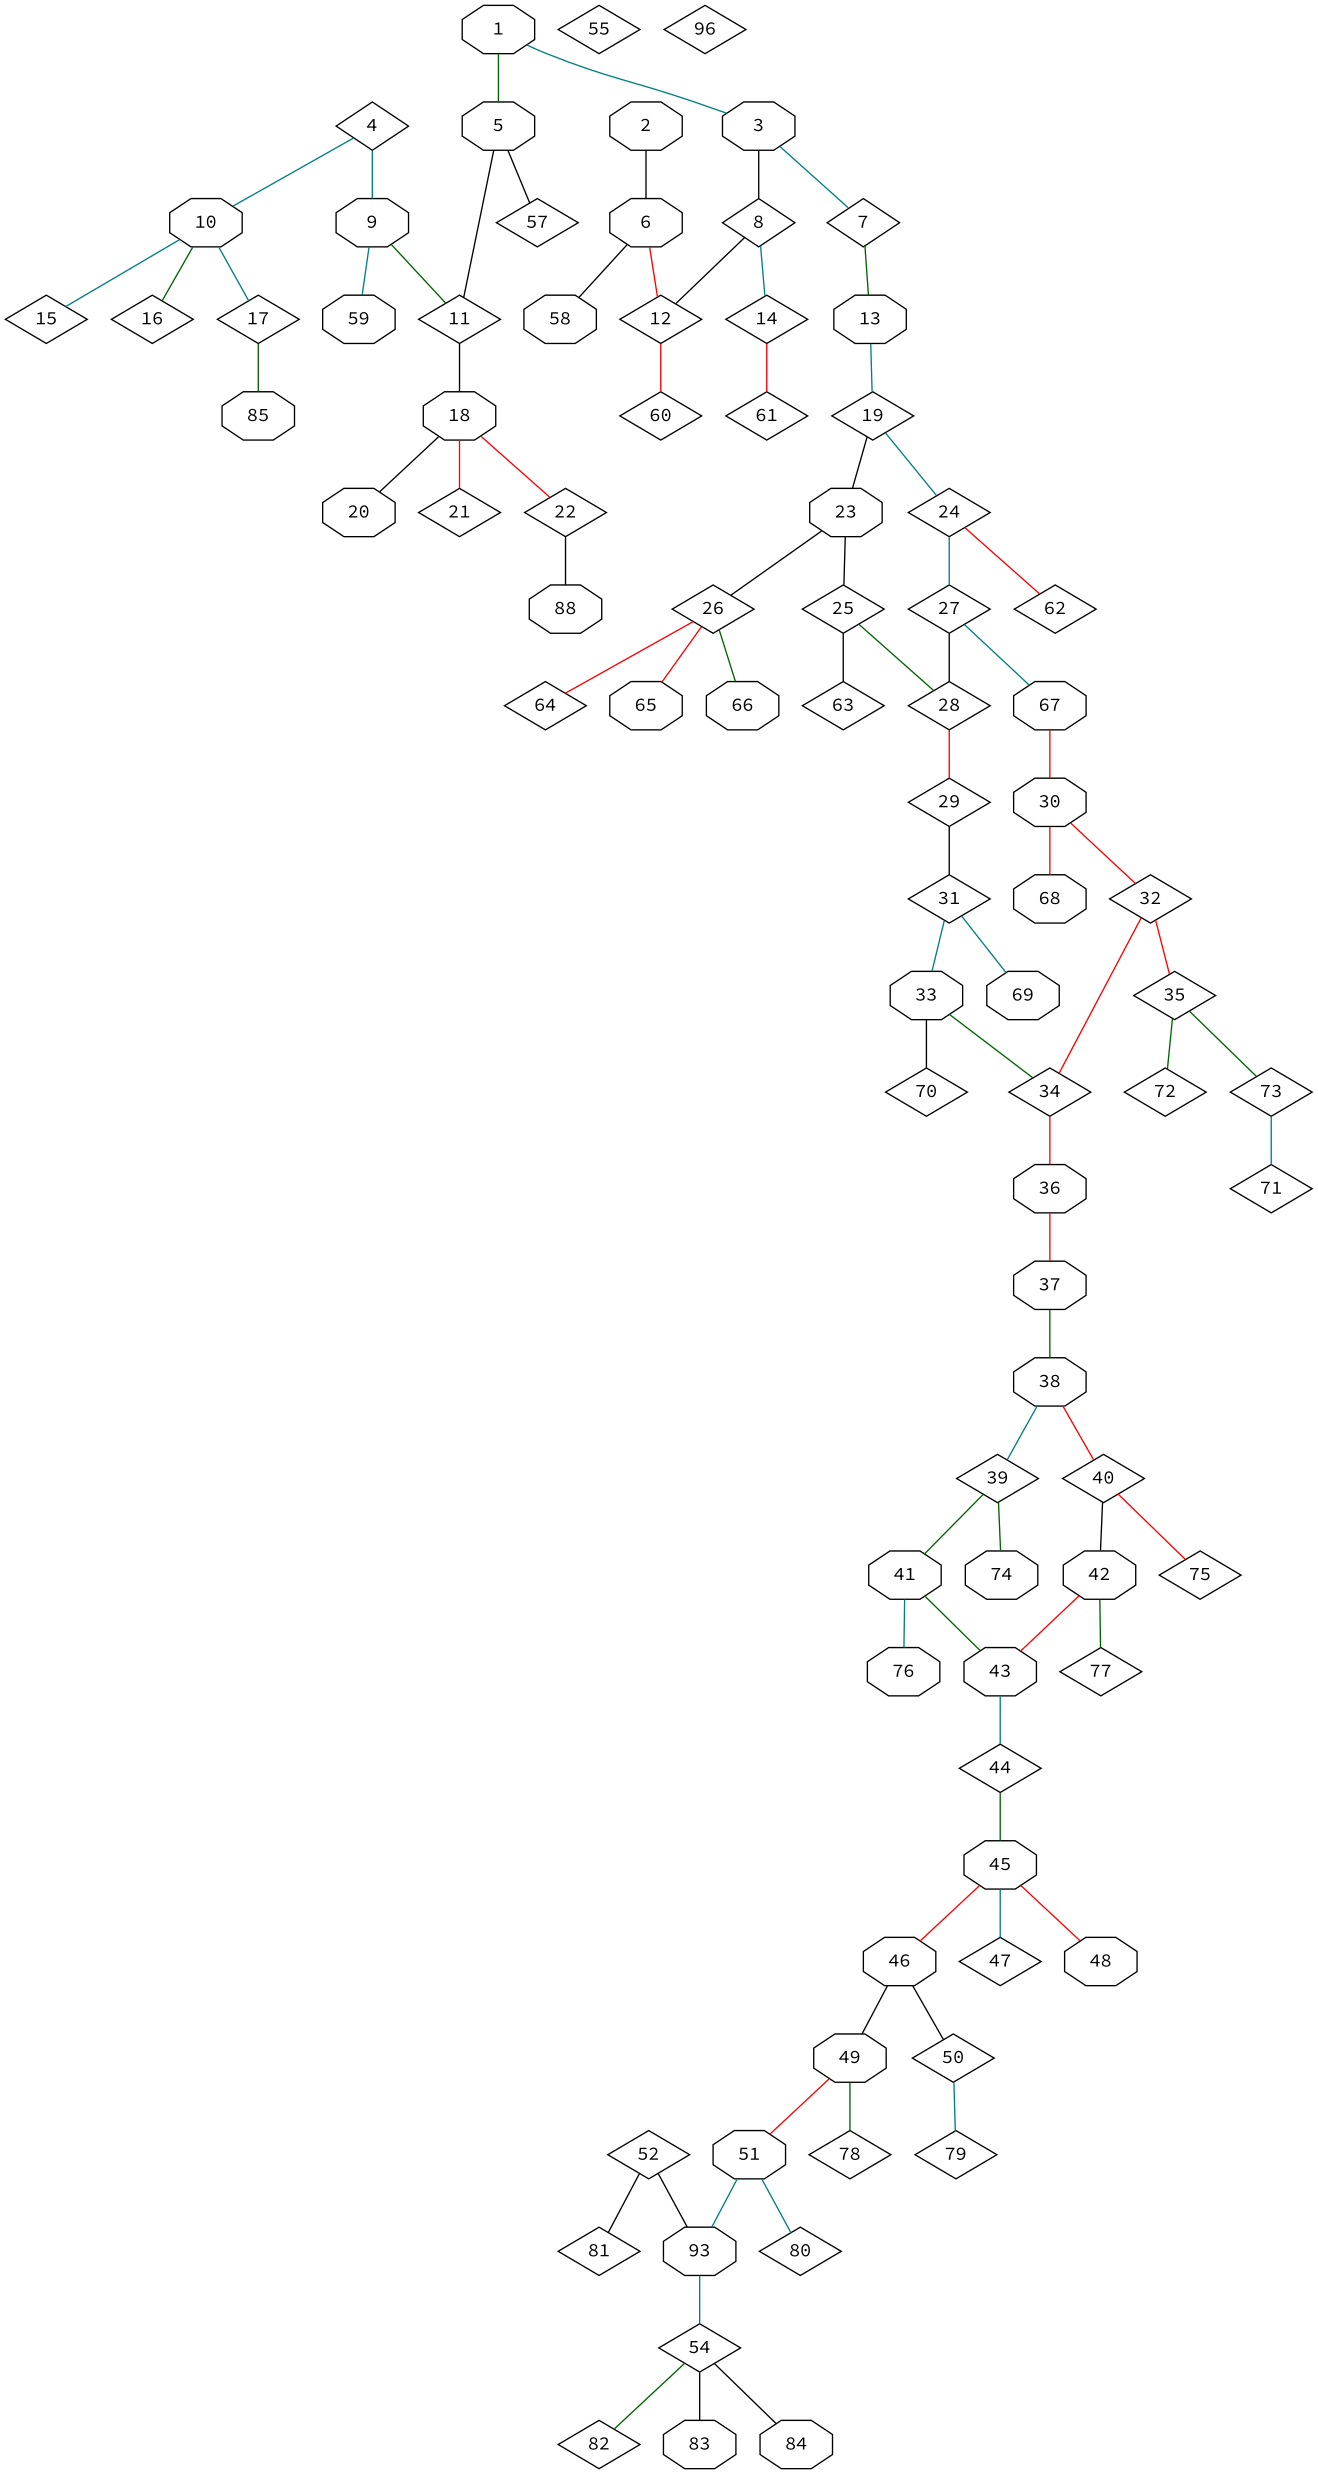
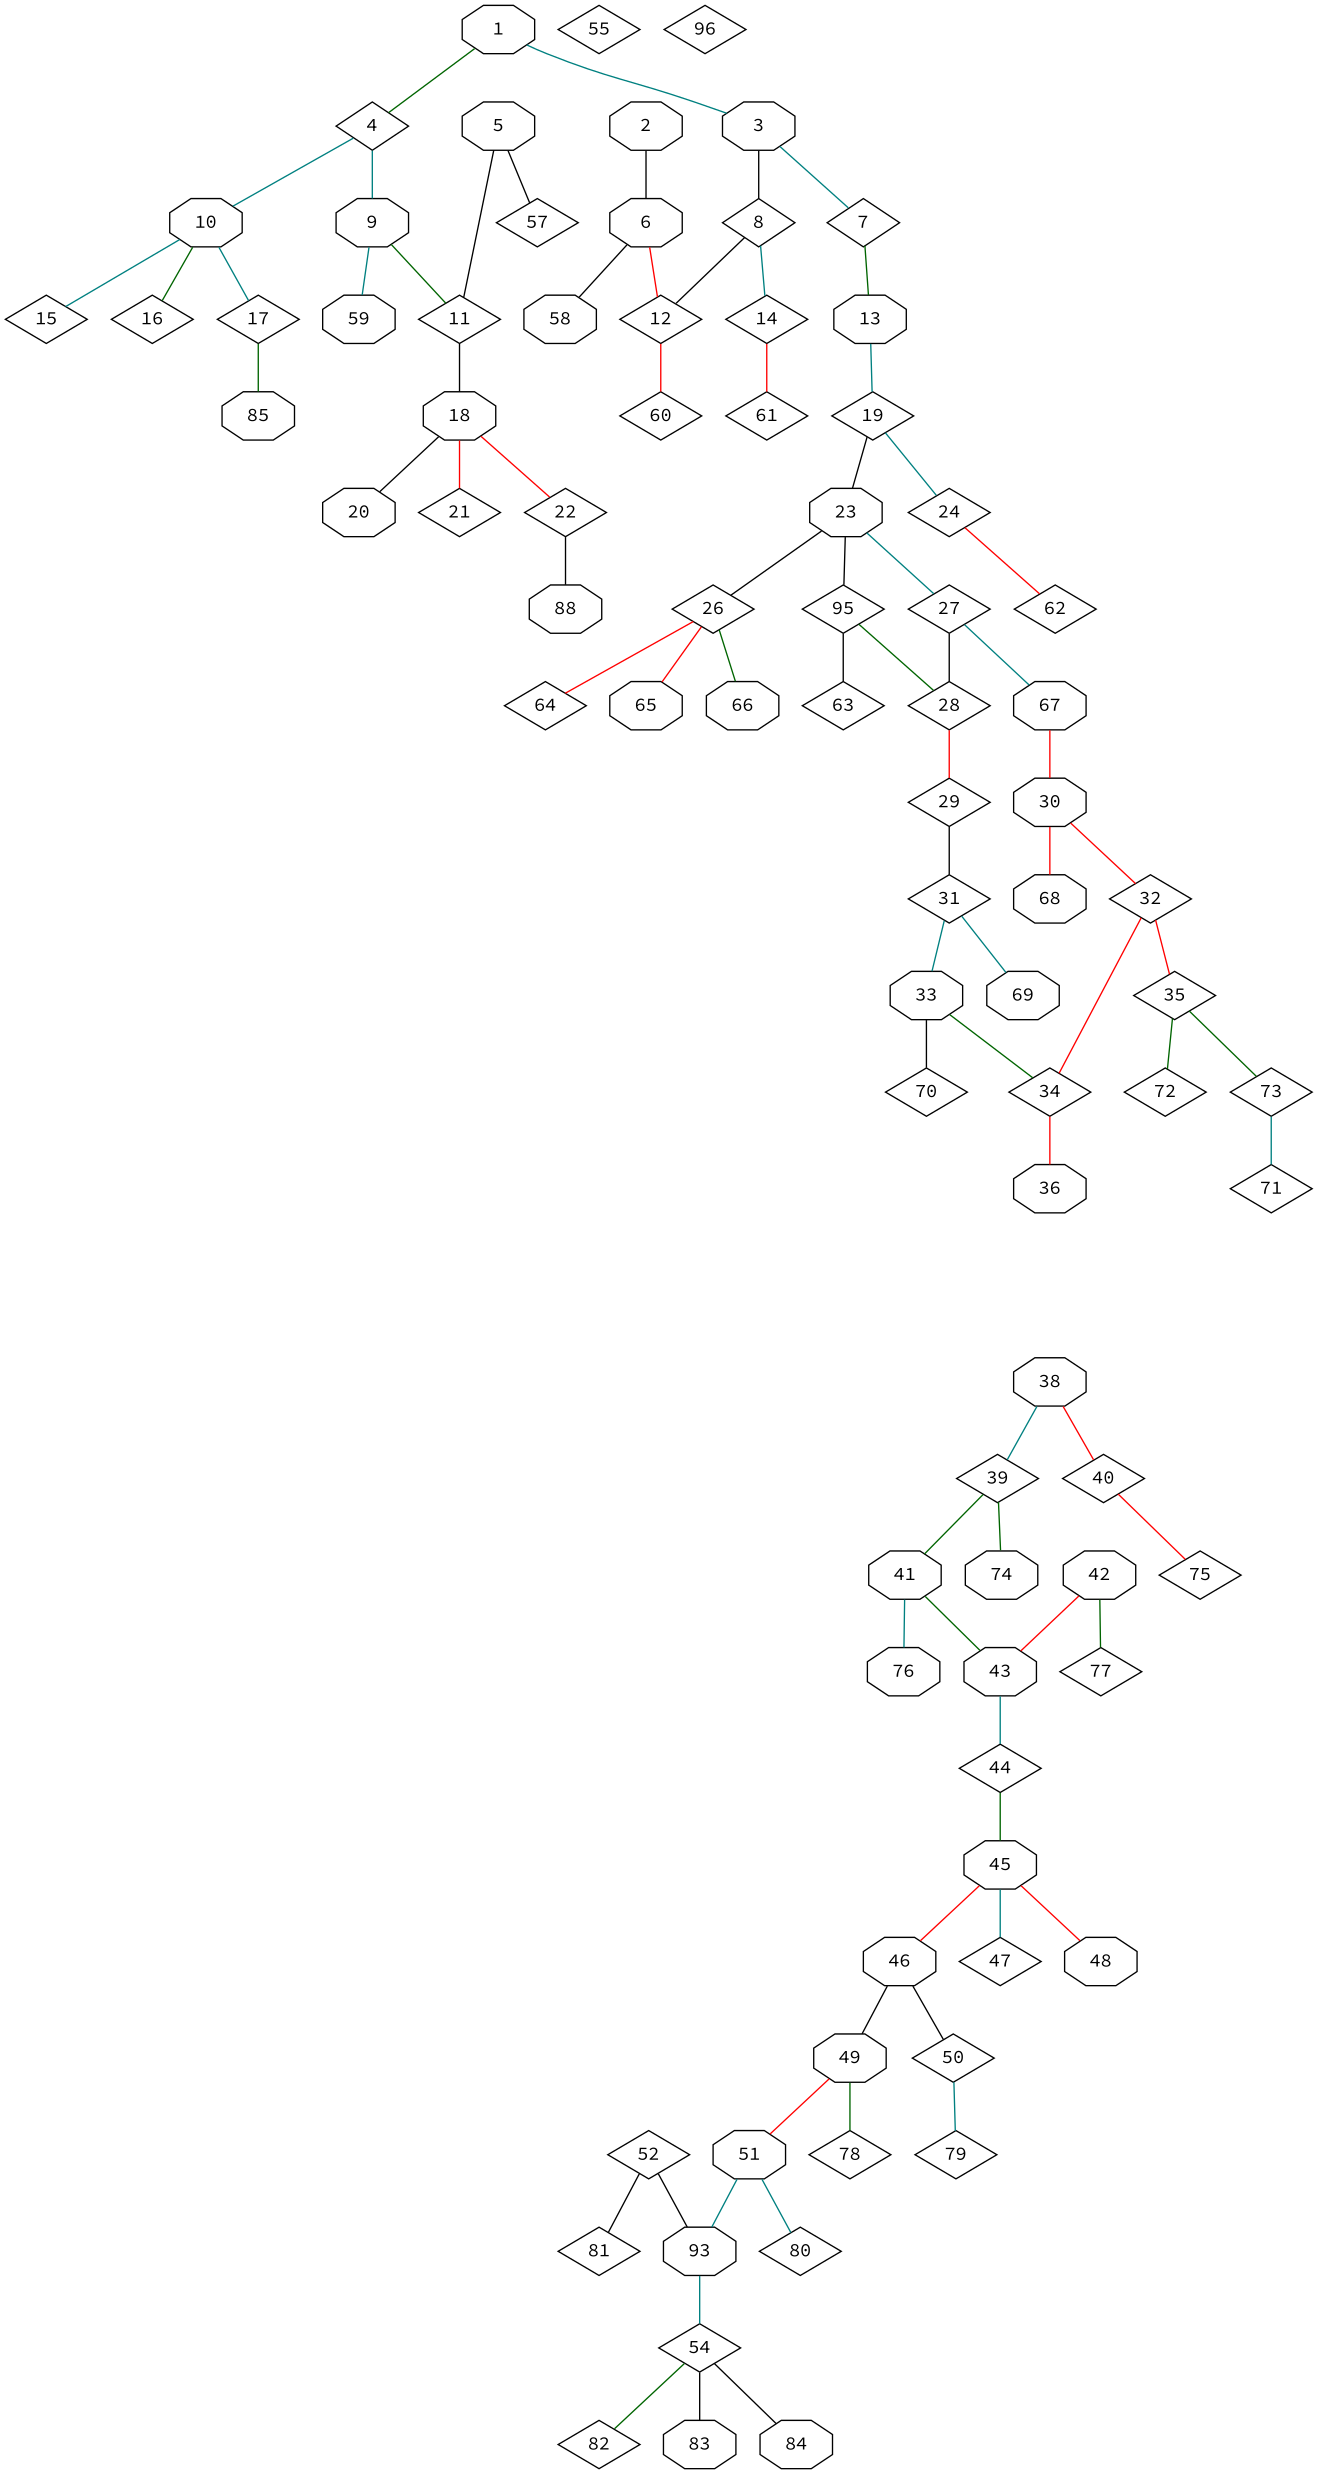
edge "1" -- "5": now "1" -- "4"
edge "24" -- "27": now "23" -- "27"
node "25": label "25" -> "95"
node "37": removed
edge "40" -- "42": removed
